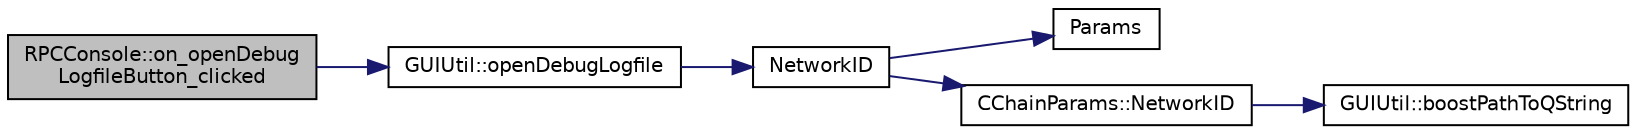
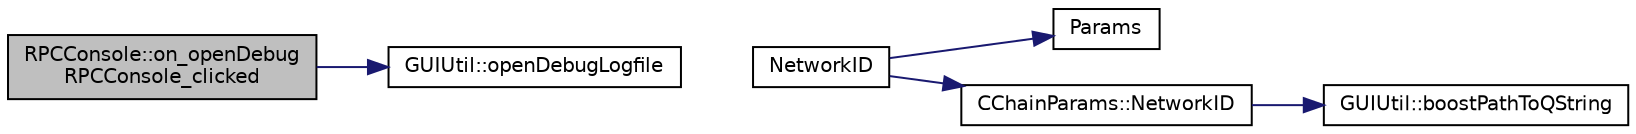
node "RPCConsole::on_openDebug LogfileButton_clicked": label "RPCConsole::on_openDebug LogfileButton_clicked" -> "RPCConsole::on_openDebug RPCConsole_clicked"
edge "GUIUtil::openDebugLogfile" -> "NetworkID": removed
